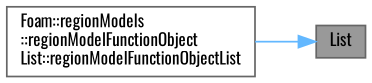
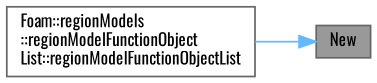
node "List": label "List" -> "New"
